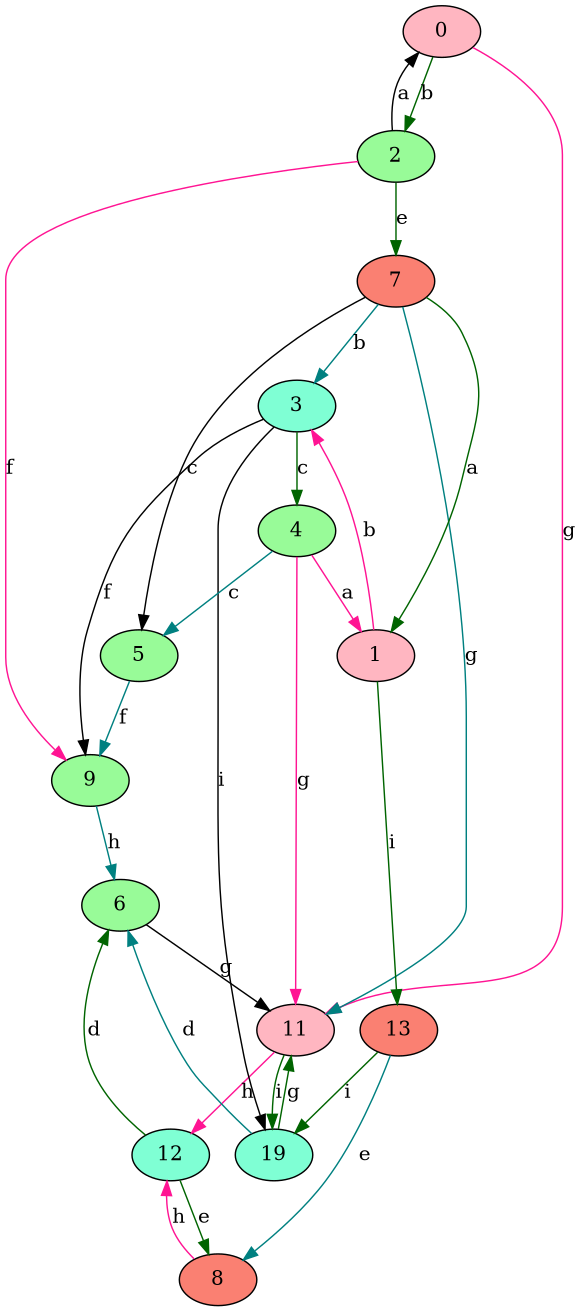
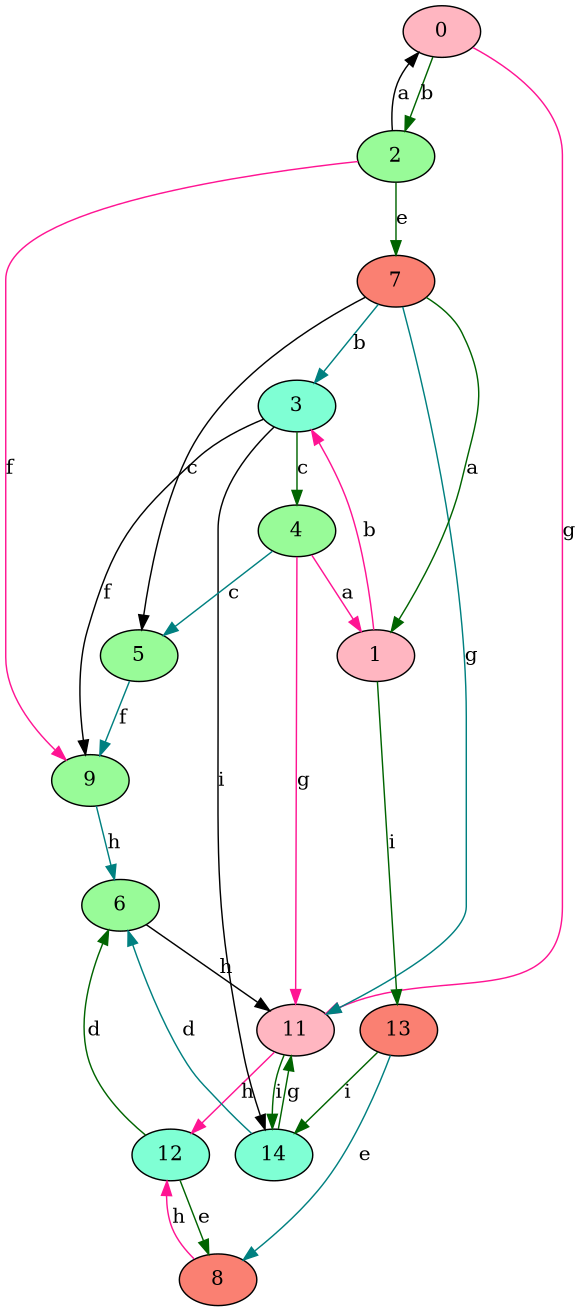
edge "6" -> "11": label "g" -> "h"
node "19": label "19" -> "14"
